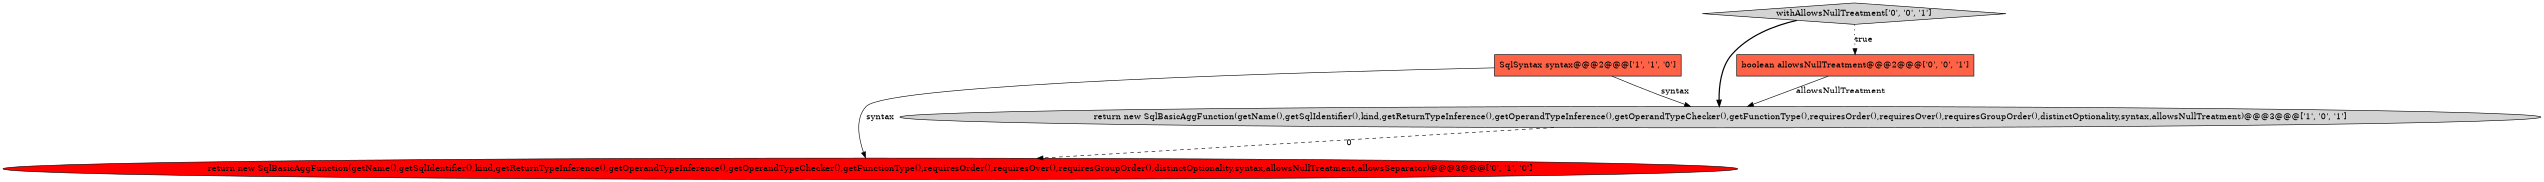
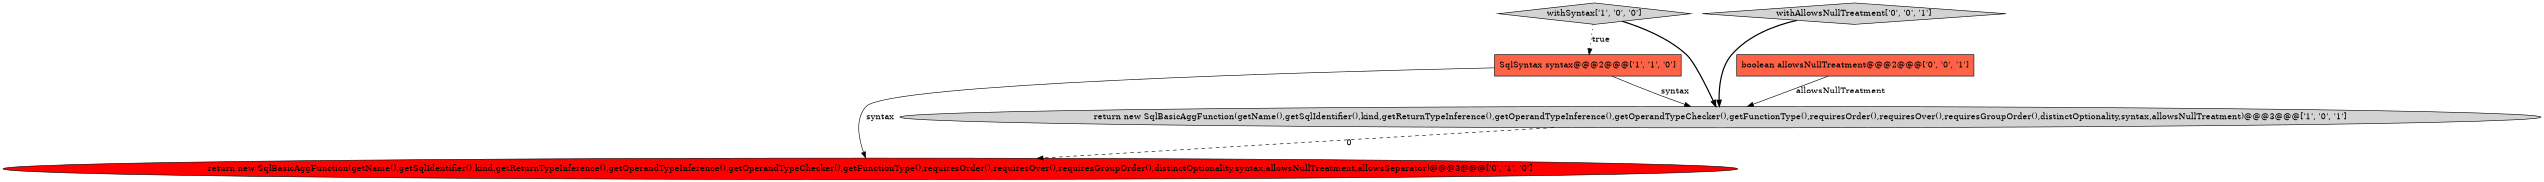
node "withSyntax['1', '0', '0']": added
edge "withAllowsNullTreatment['0', '0', '1']" -> "boolean allowsNullTreatment@@@2@@@['0', '0', '1']": removed, label "true"
